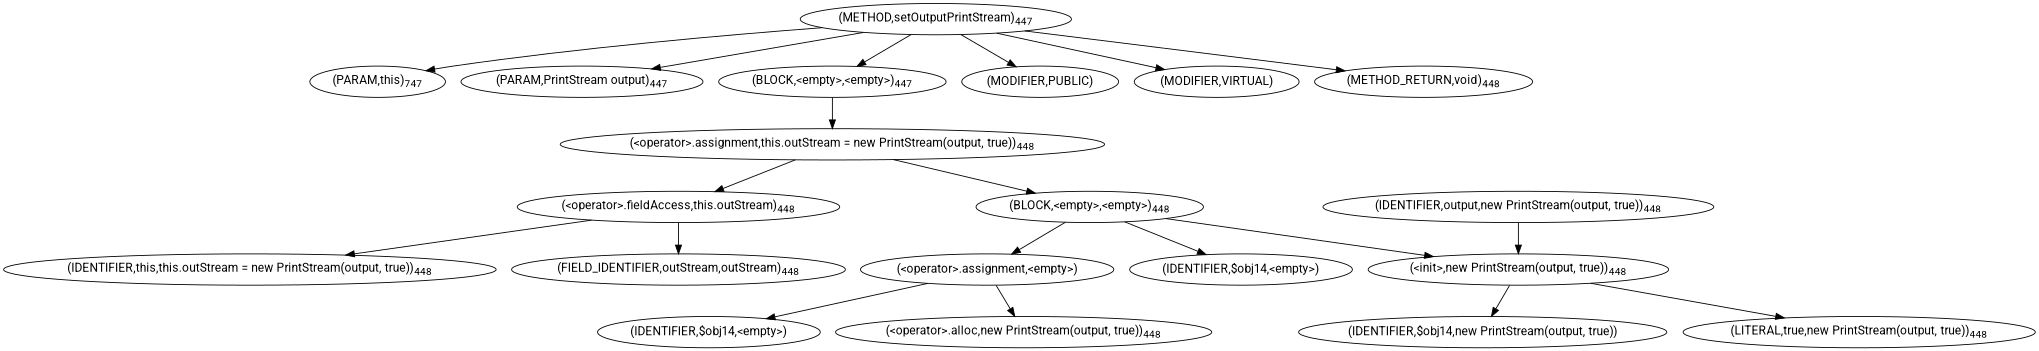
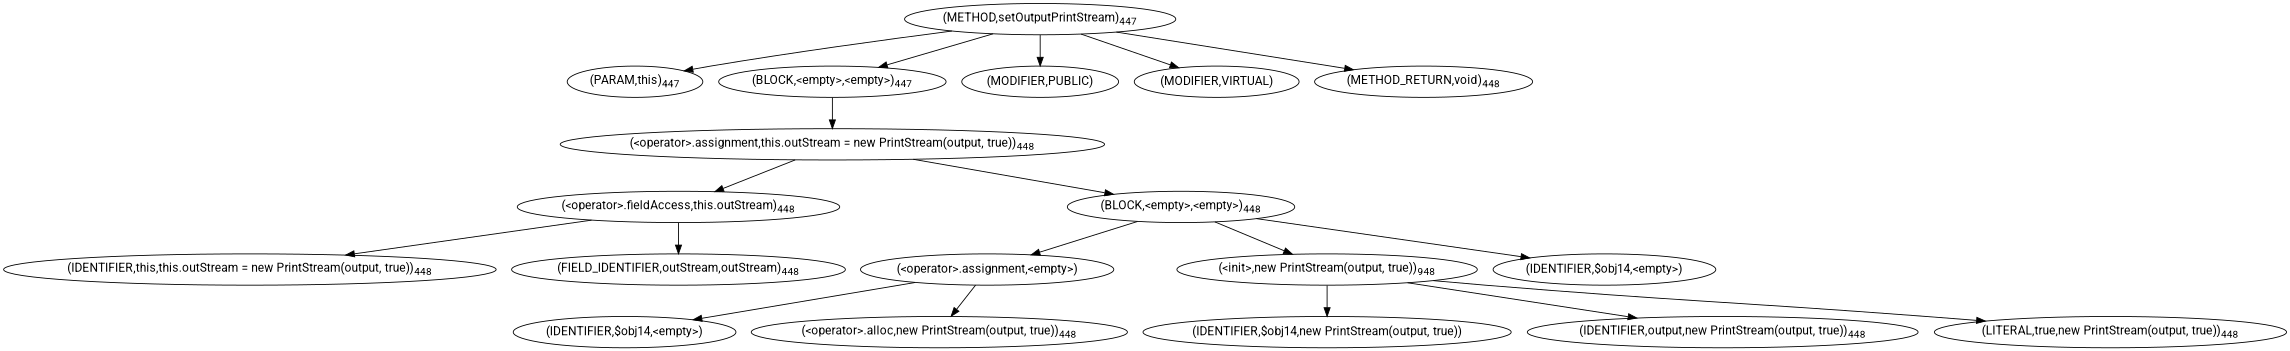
node "(PARAM,this)": text "747" -> "447"
node "(PARAM,PrintStream output)": removed
edge "(IDENTIFIER,output,new PrintStream(output, true))" -> "(<init>,new PrintStream(output, true))": reversed
node "(<init>,new PrintStream(output, true))": text "448" -> "948"
